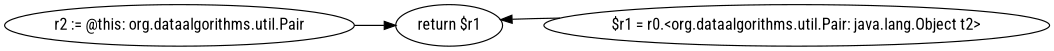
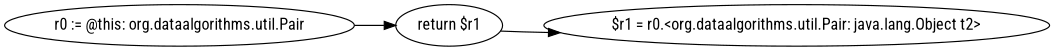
edge "$r1 = r0.<org.dataalgorithms.util.Pair: java.lang.Object t2>" -> "return $r1": reversed
node "r2 := @this: org.dataalgorithms.util.Pair": label "r2 := @this: org.dataalgorithms.util.Pair" -> "r0 := @this: org.dataalgorithms.util.Pair"
